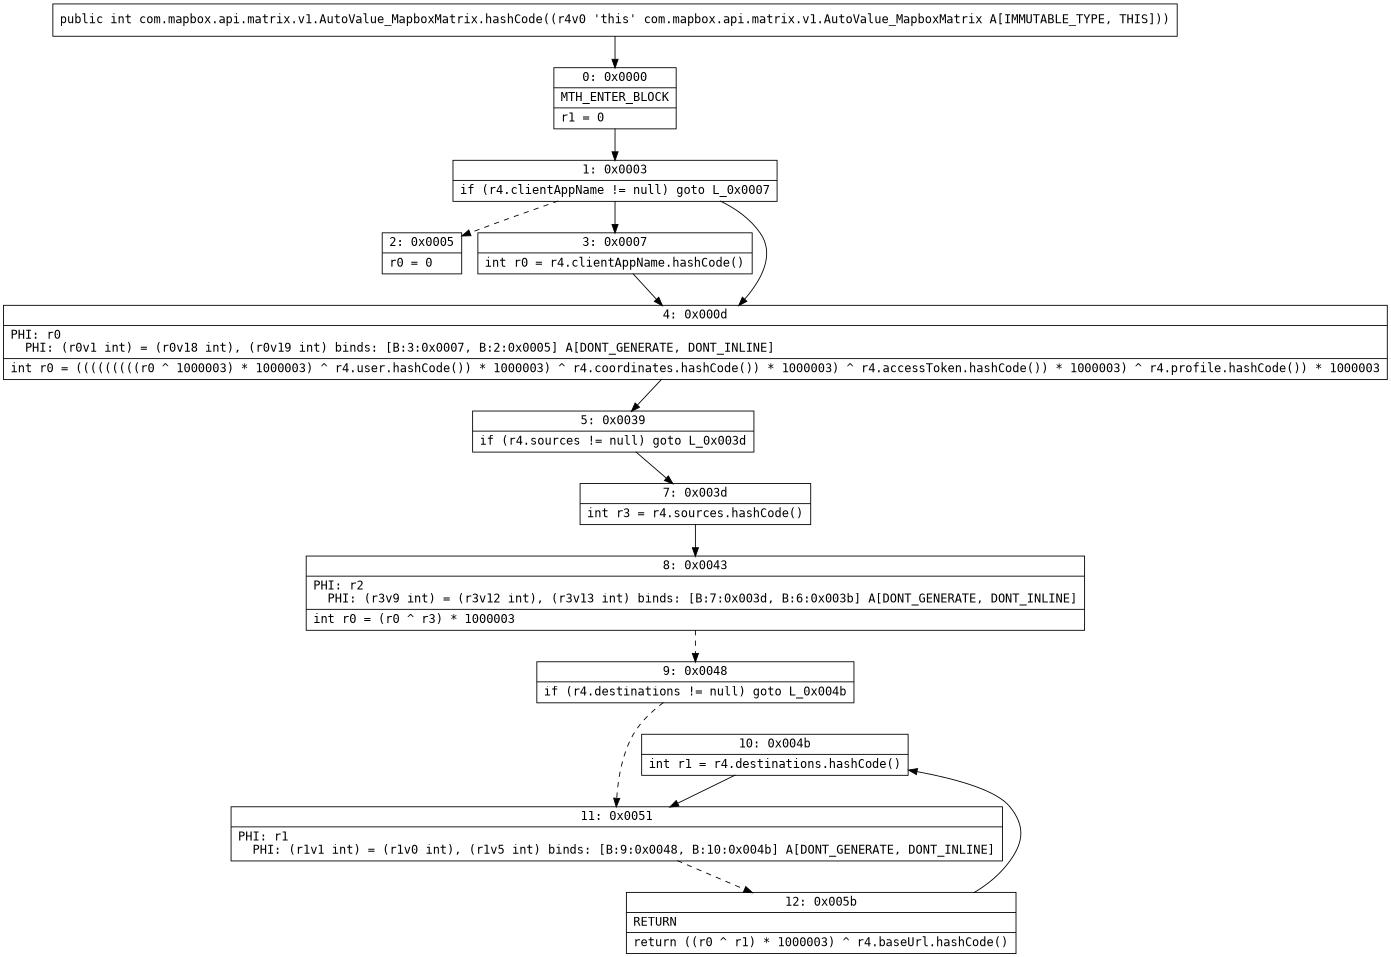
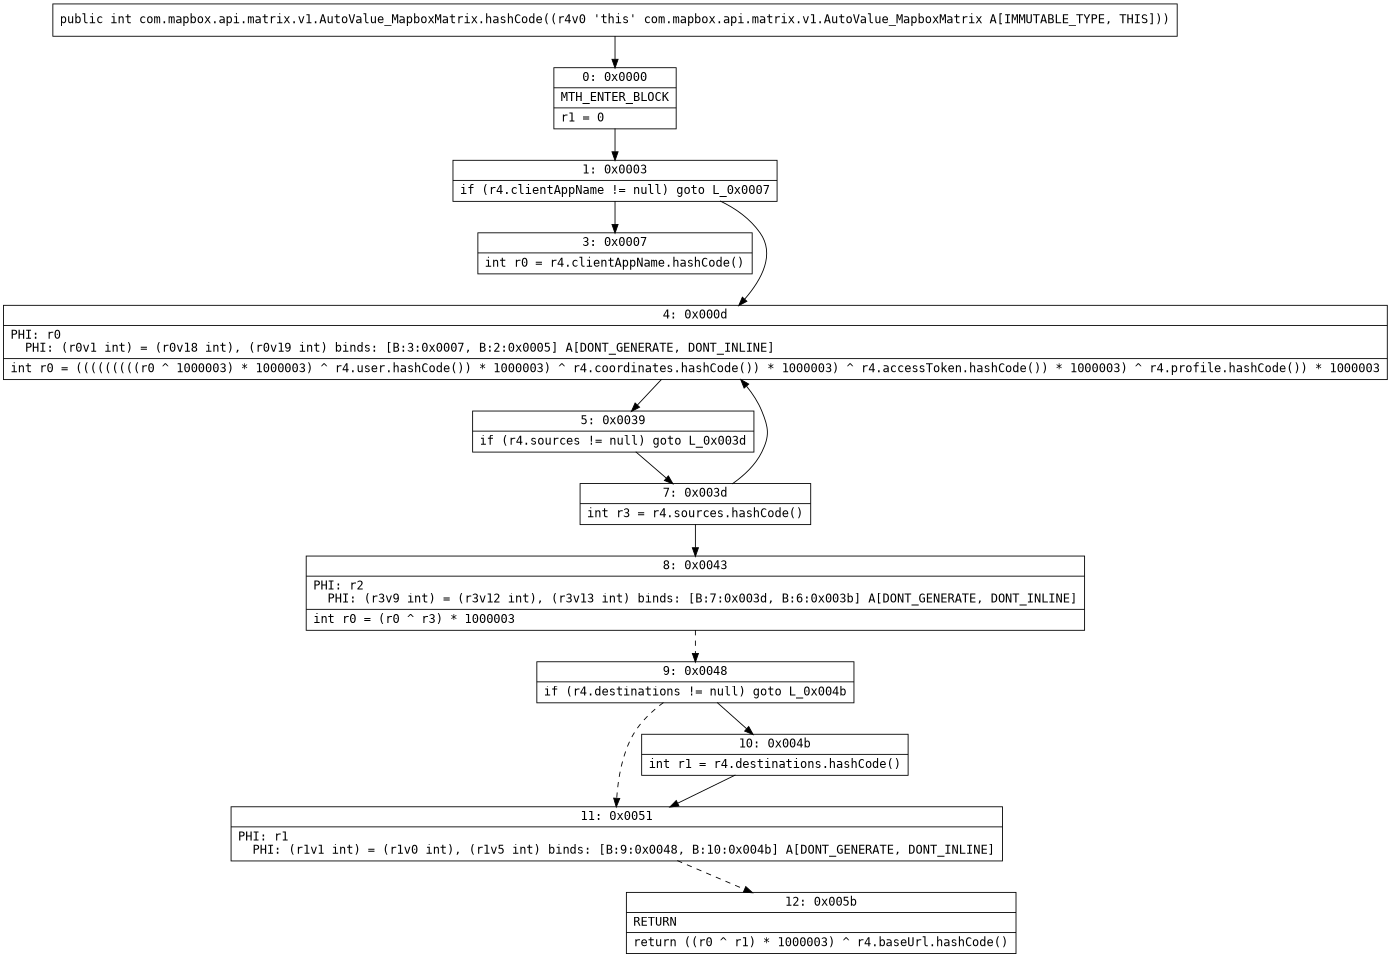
node "2: 0x0005": removed
edge "3: 0x0007" -> "4: 0x000d": now "7: 0x003d" -> "4: 0x000d"
edge "12: 0x005b" -> "10: 0x004b": now "9: 0x0048" -> "10: 0x004b"
